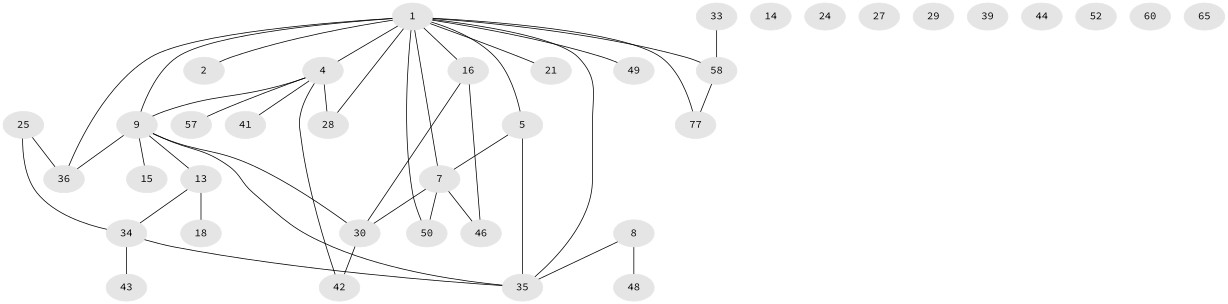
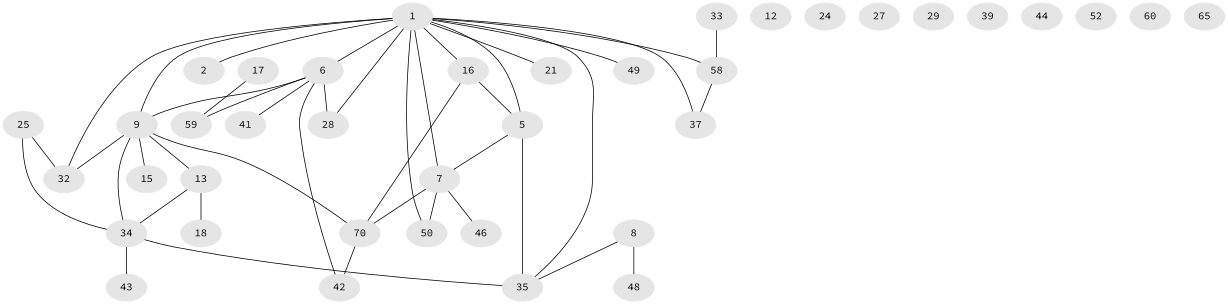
node "14": label "14" -> "12"
node "17": added
node "4": label "4" -> "6"
node "57": label "57" -> "59"
node "77": label "77" -> "37"
edge "16" -- "46": now "16" -- "5"
node "36": label "36" -> "32"
node "30": label "30" -> "70"
edge "9" -- "35": now "9" -- "34"
